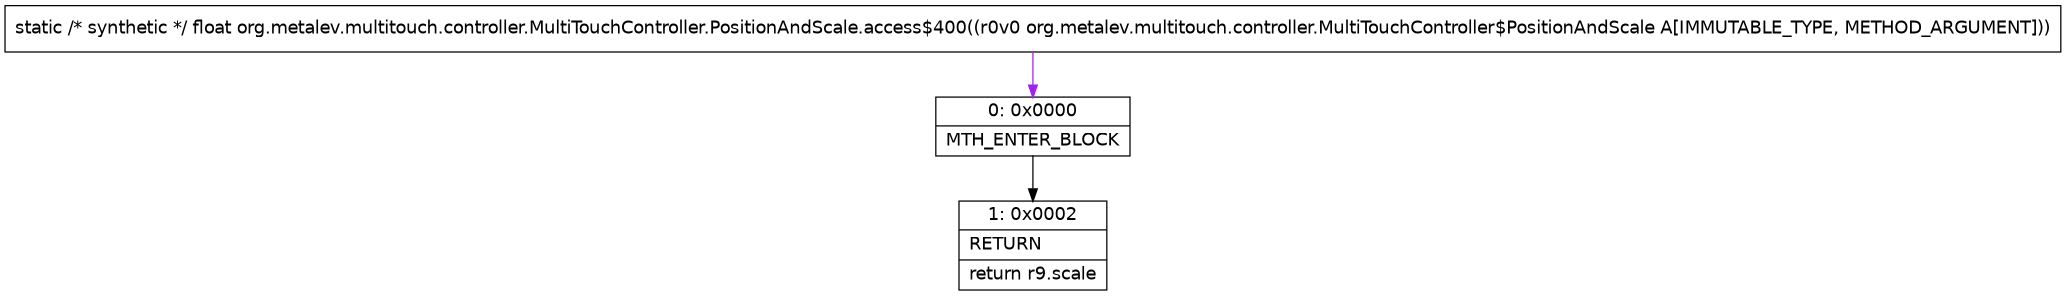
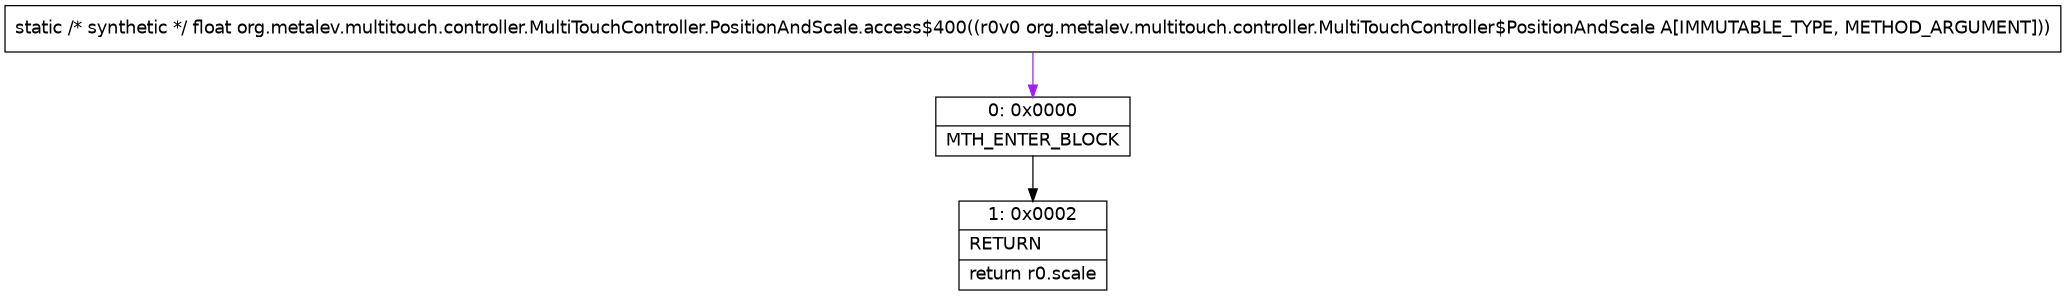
node "1: 0x0002": text "return r9.scale" -> "return r0.scale"
